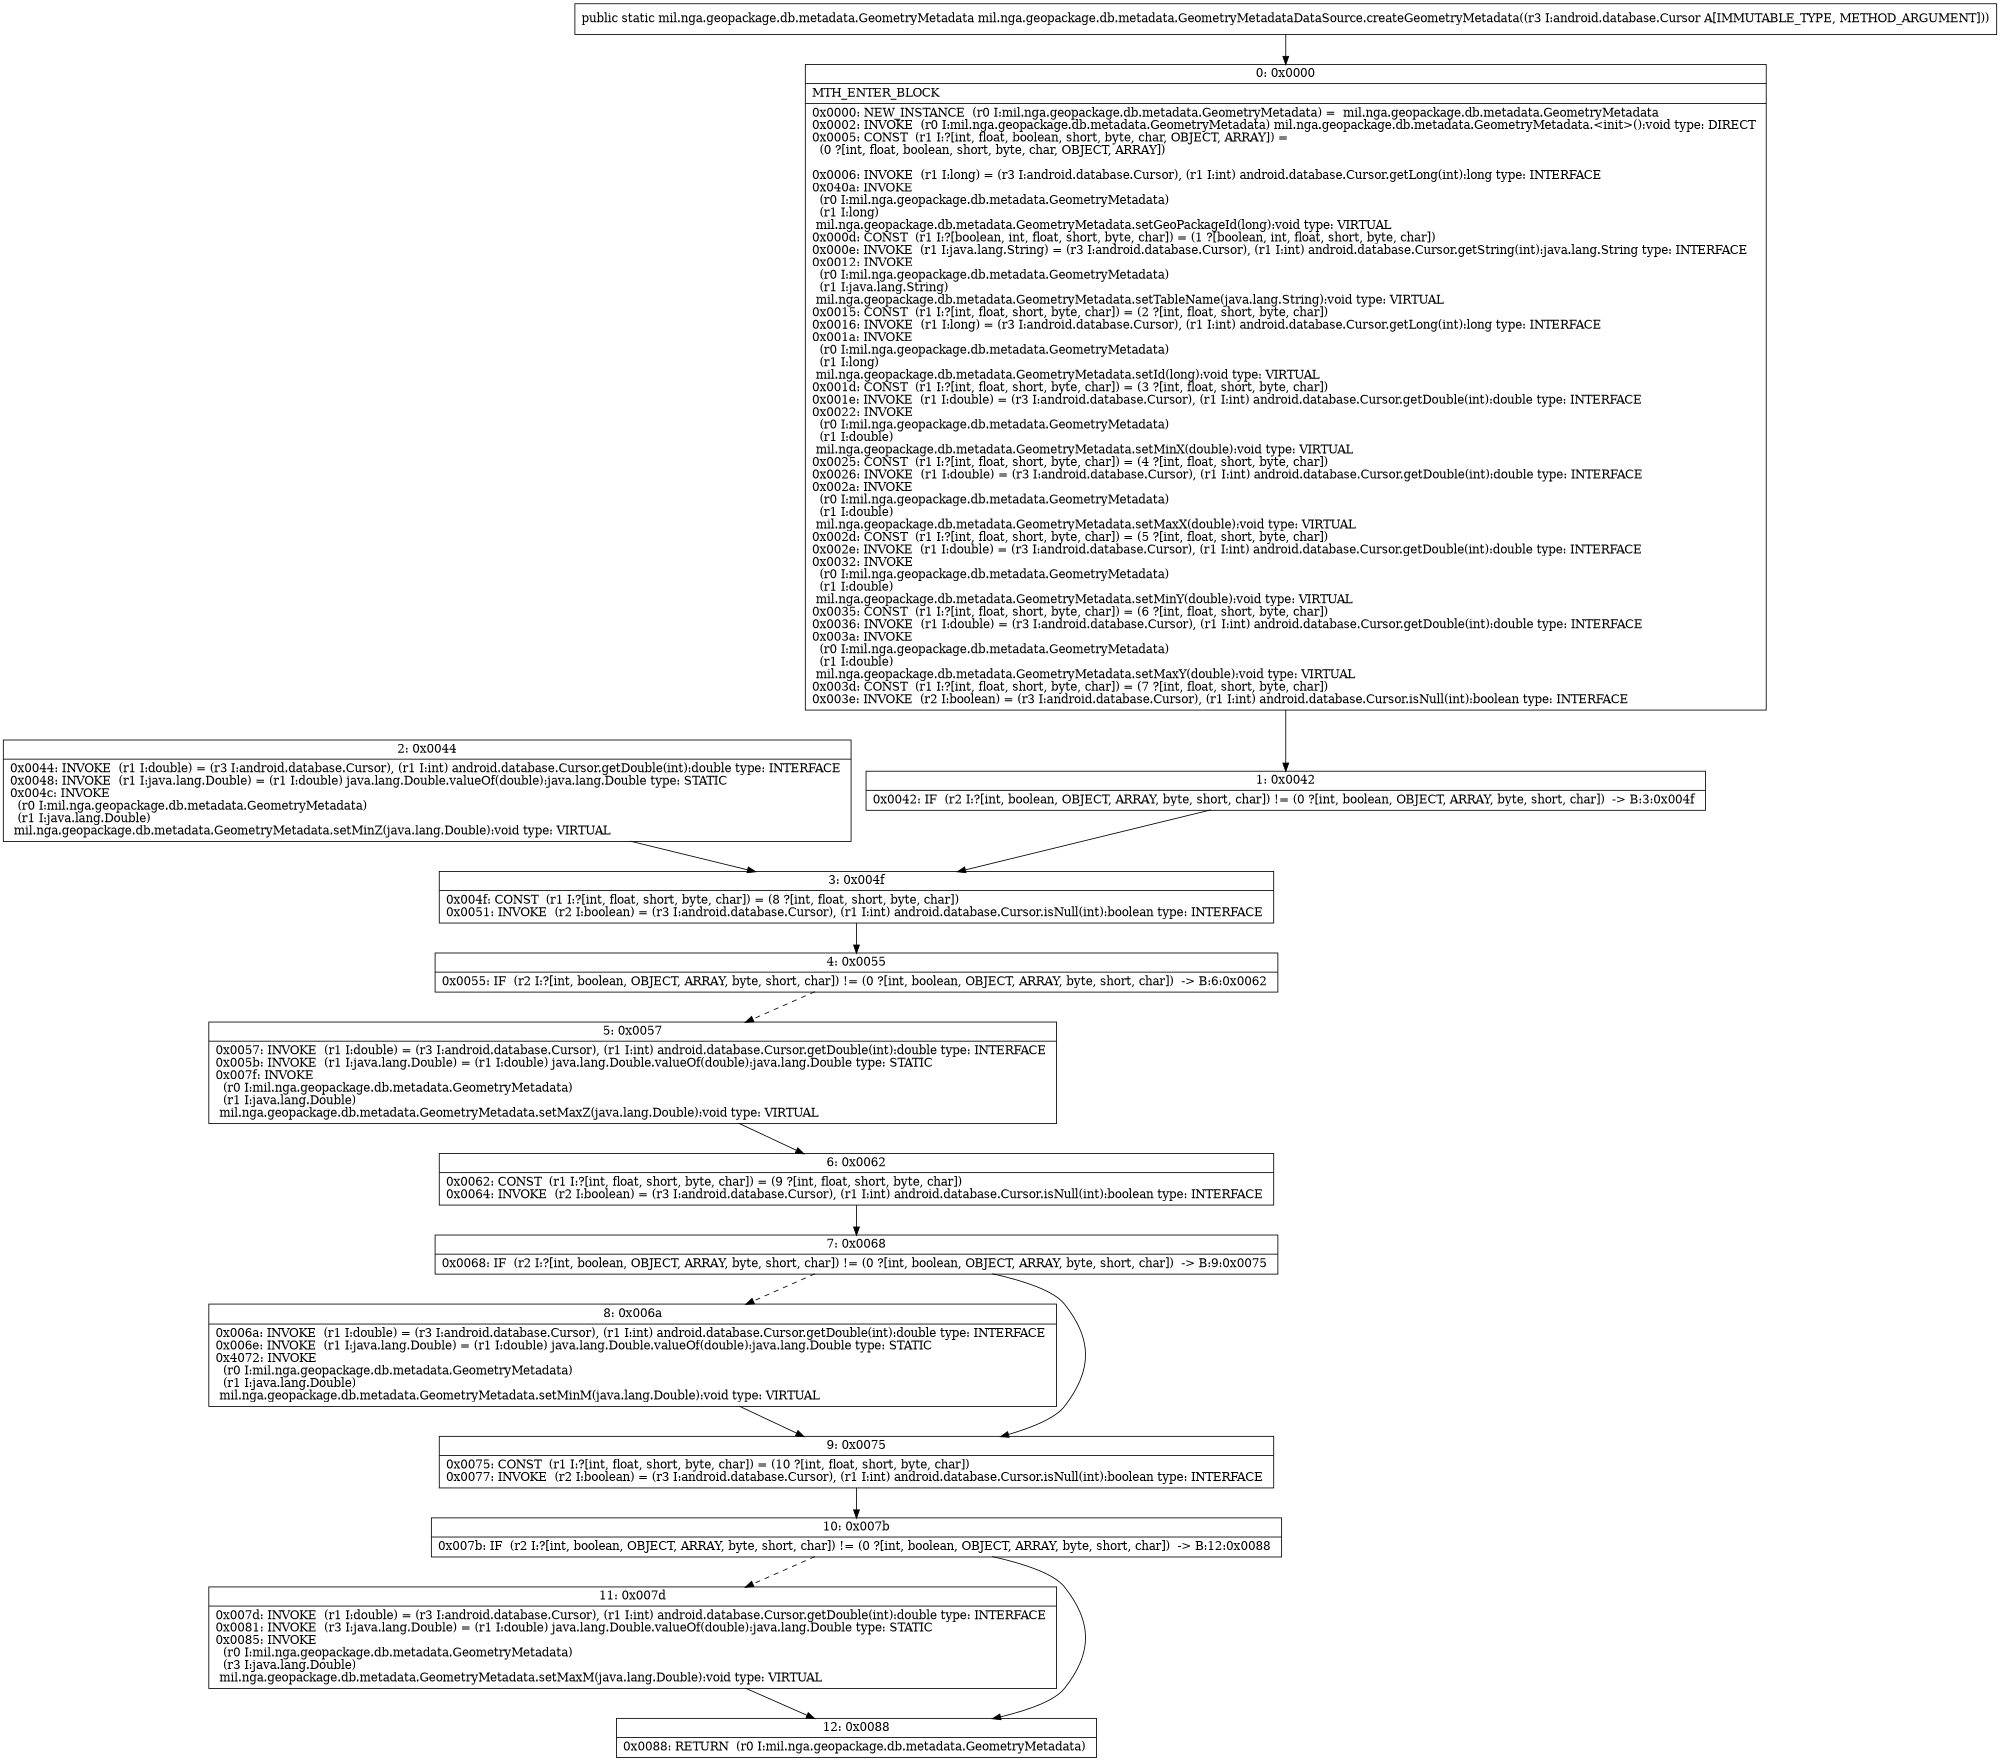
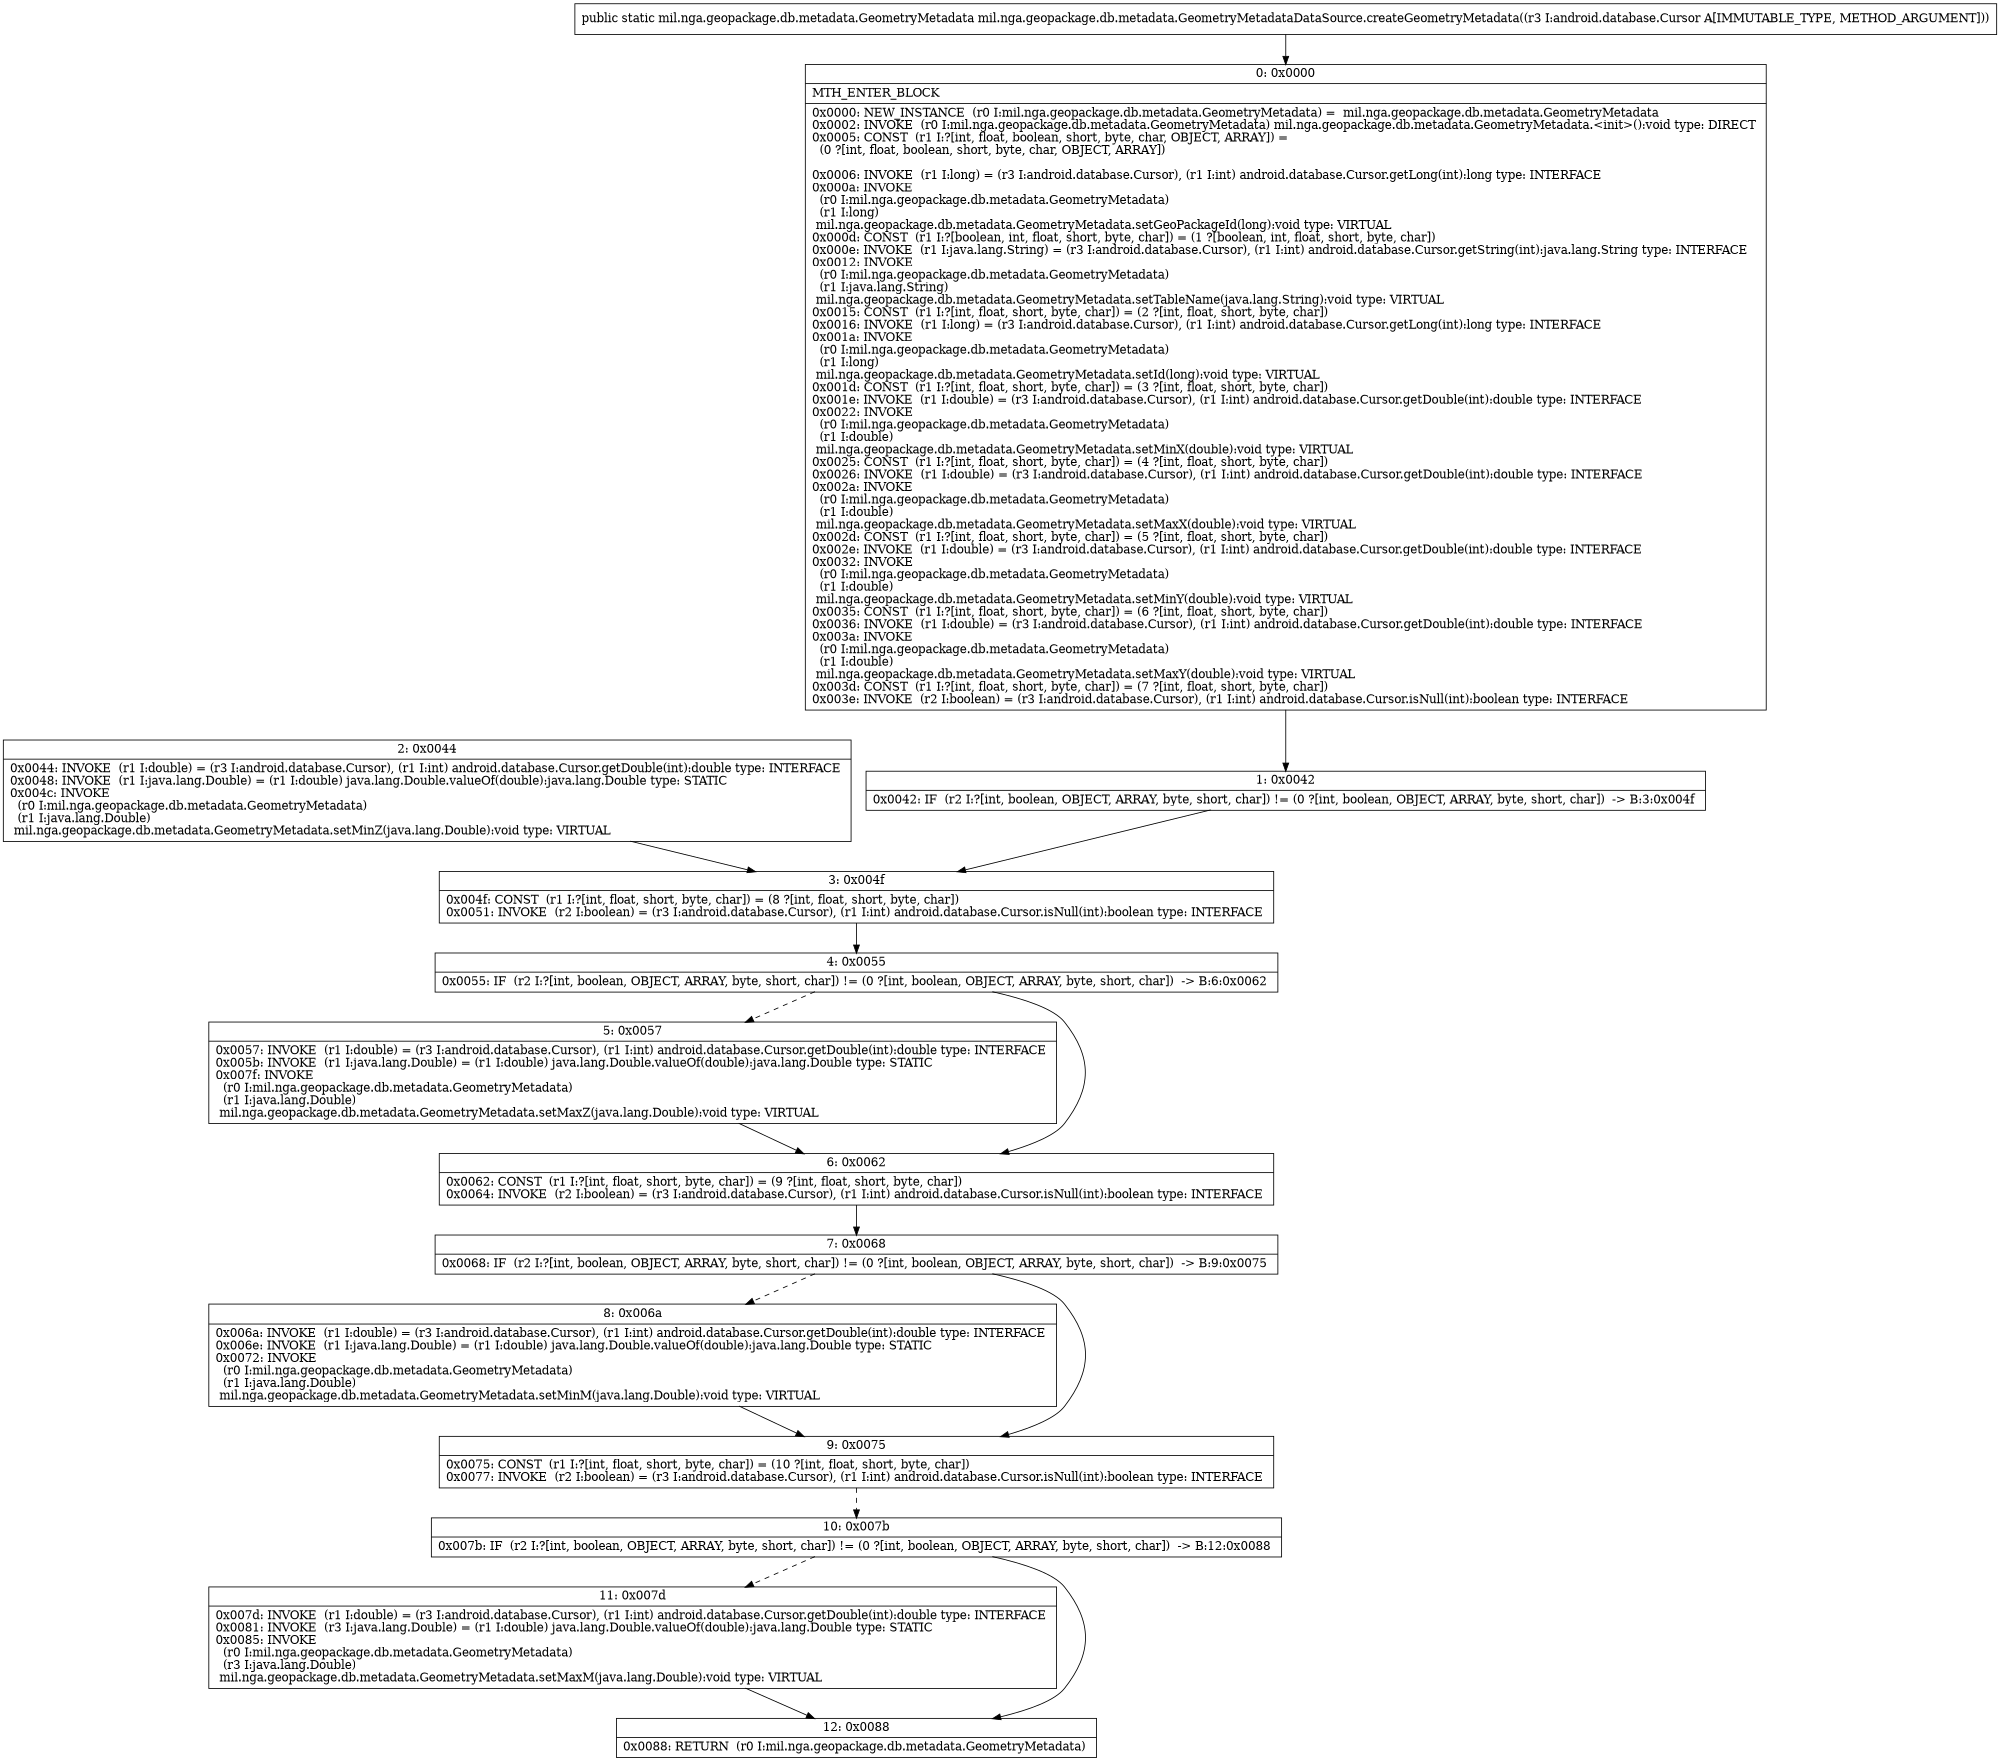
node "0: 0x0000": text "0x040a: INVOKE" -> "0x000a: INVOKE"
edge "4: 0x0055" -> "6: 0x0062": added
node "8: 0x006a": text "0x4072: INVOKE" -> "0x0072: INVOKE"
edge "9: 0x0075" -> "10: 0x007b": style solid -> dashed
